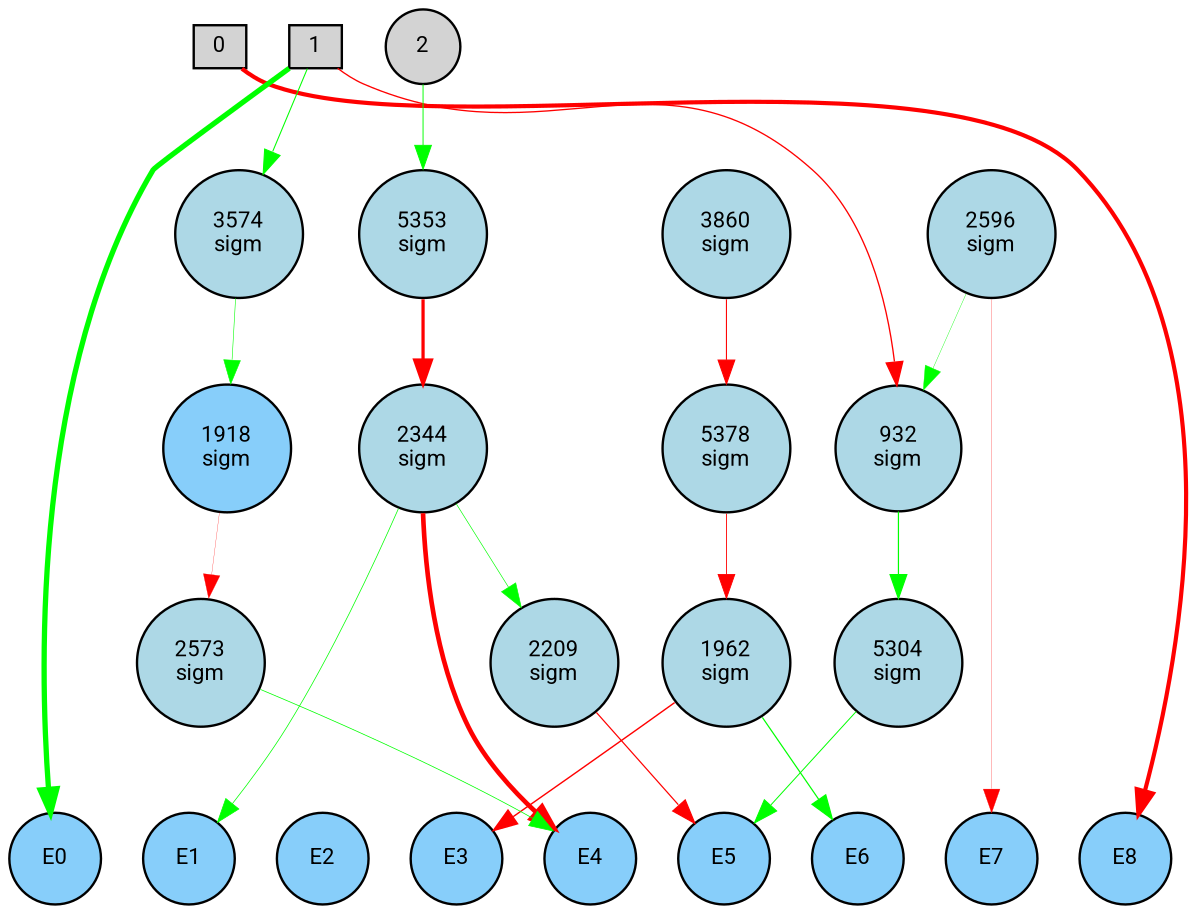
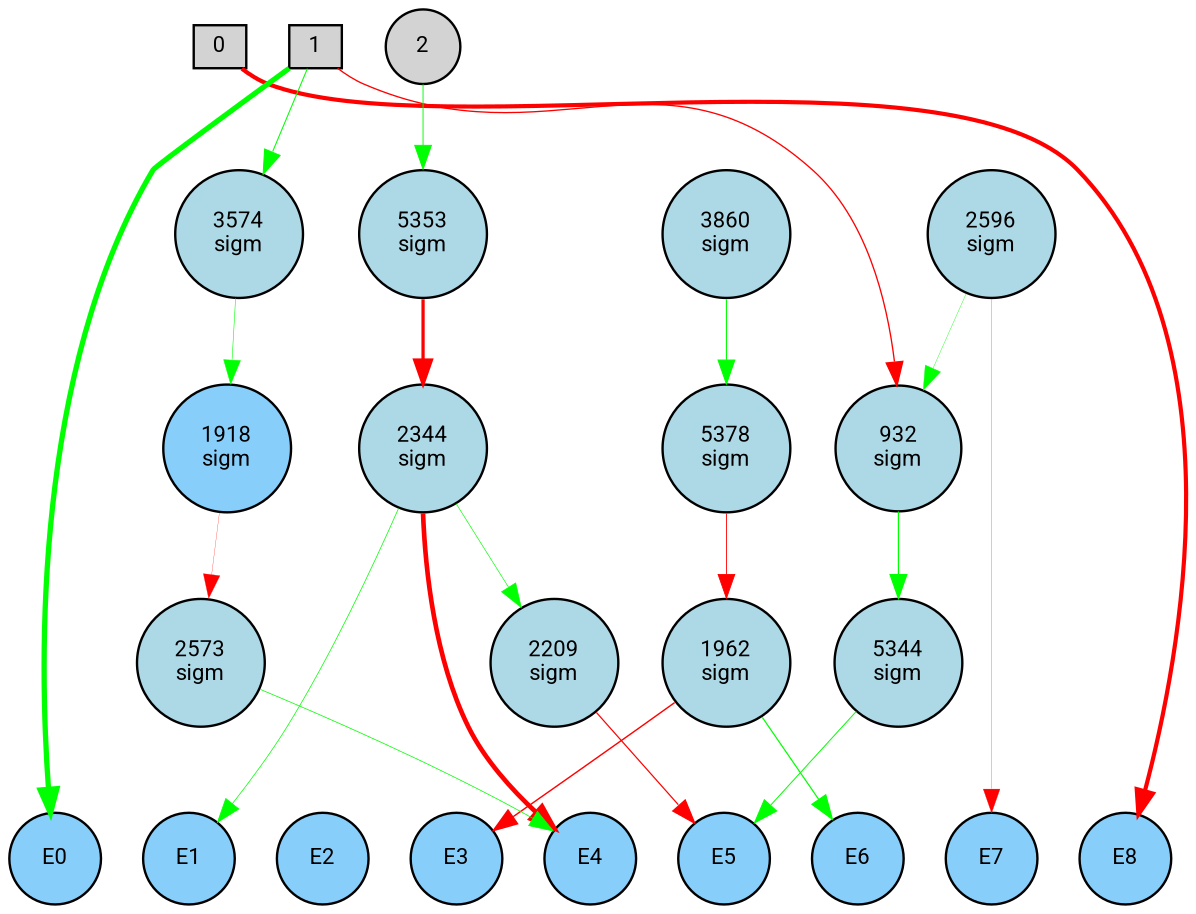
edge "3860 sigm" -> "5378 sigm": color red -> green
node "5304 sigm": label "5304 sigm" -> "5344 sigm"
